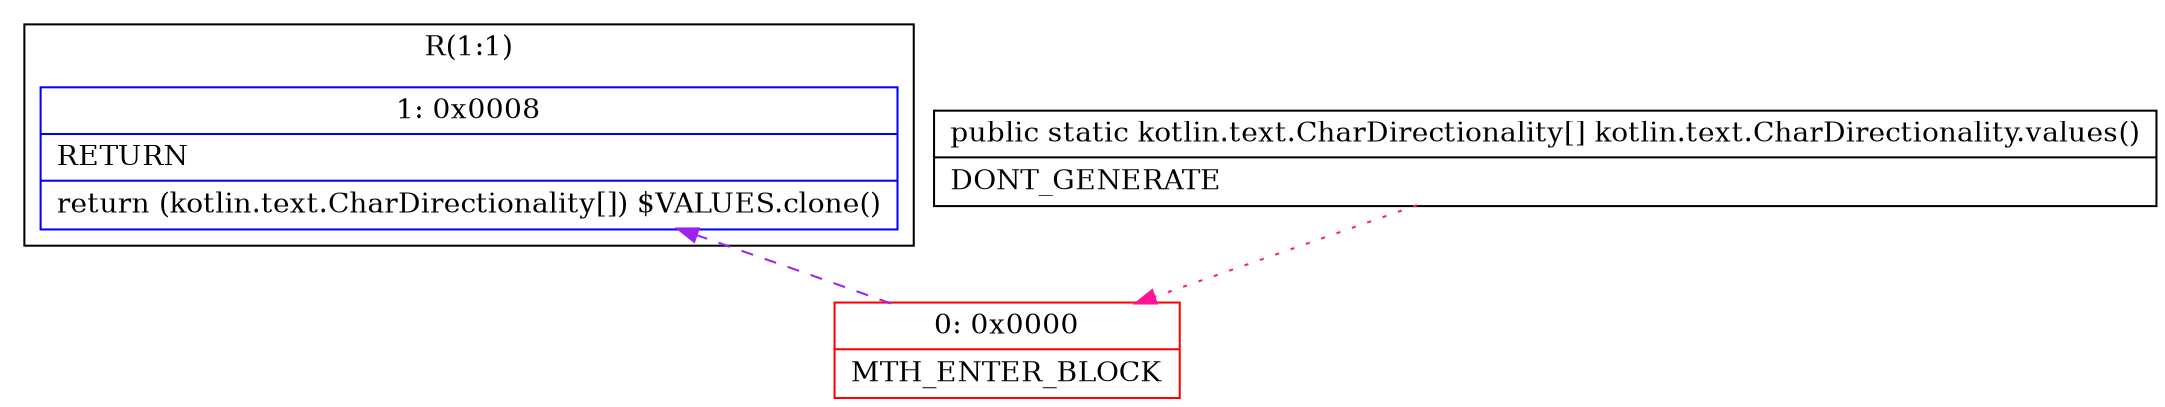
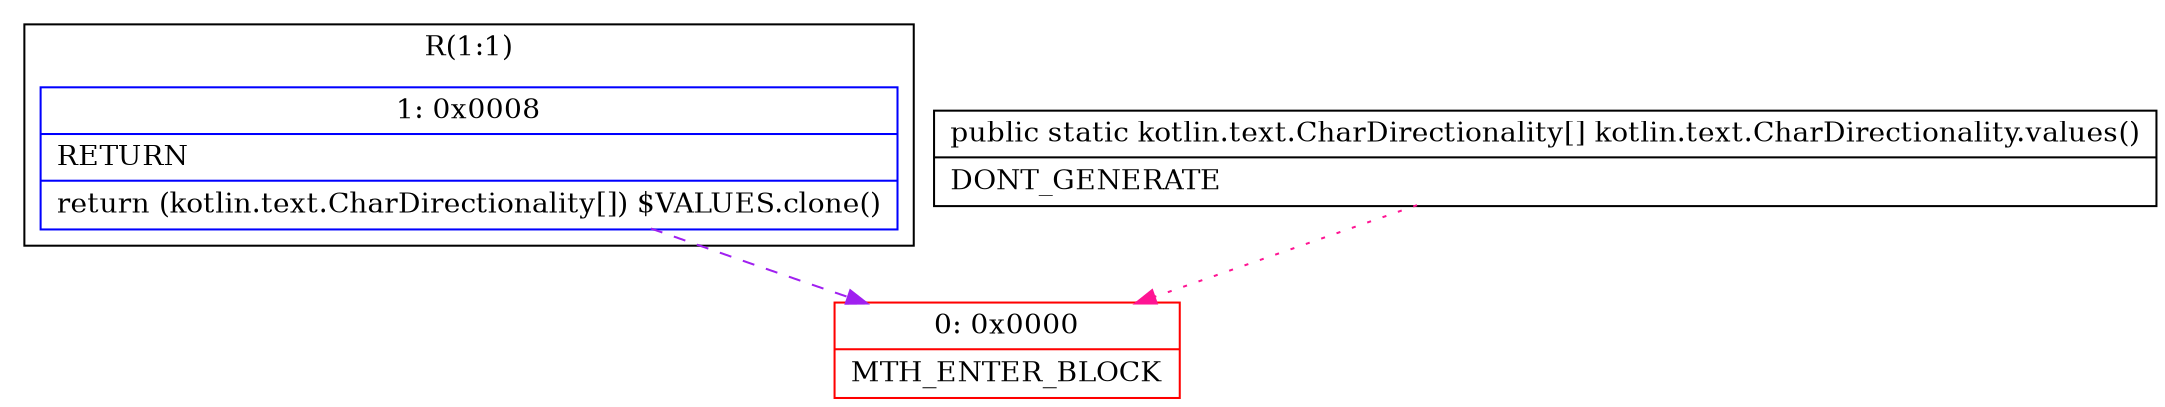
edge "0: 0x0000" -> "1: 0x0008": reversed
